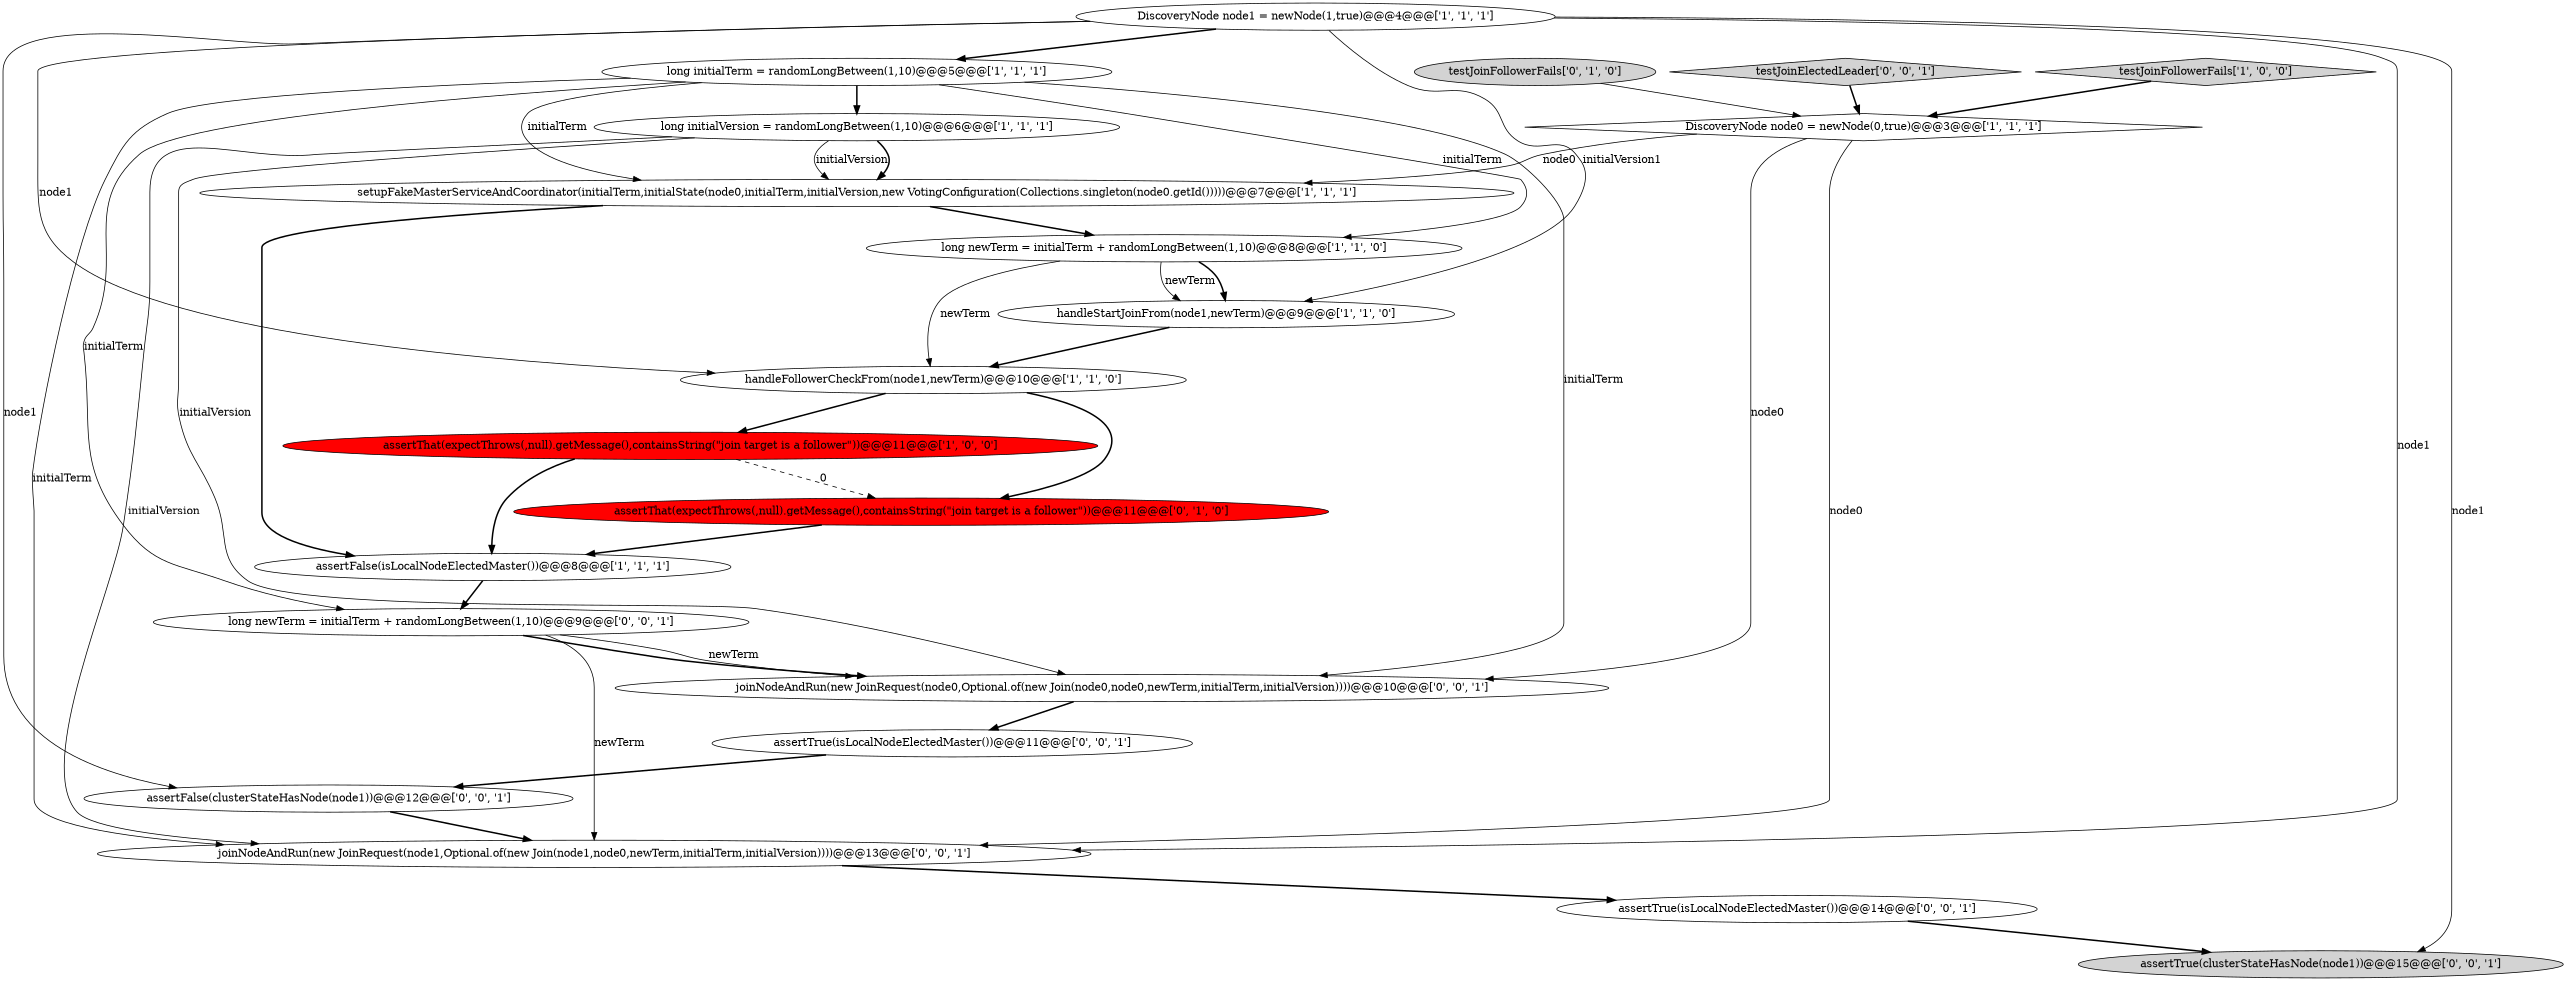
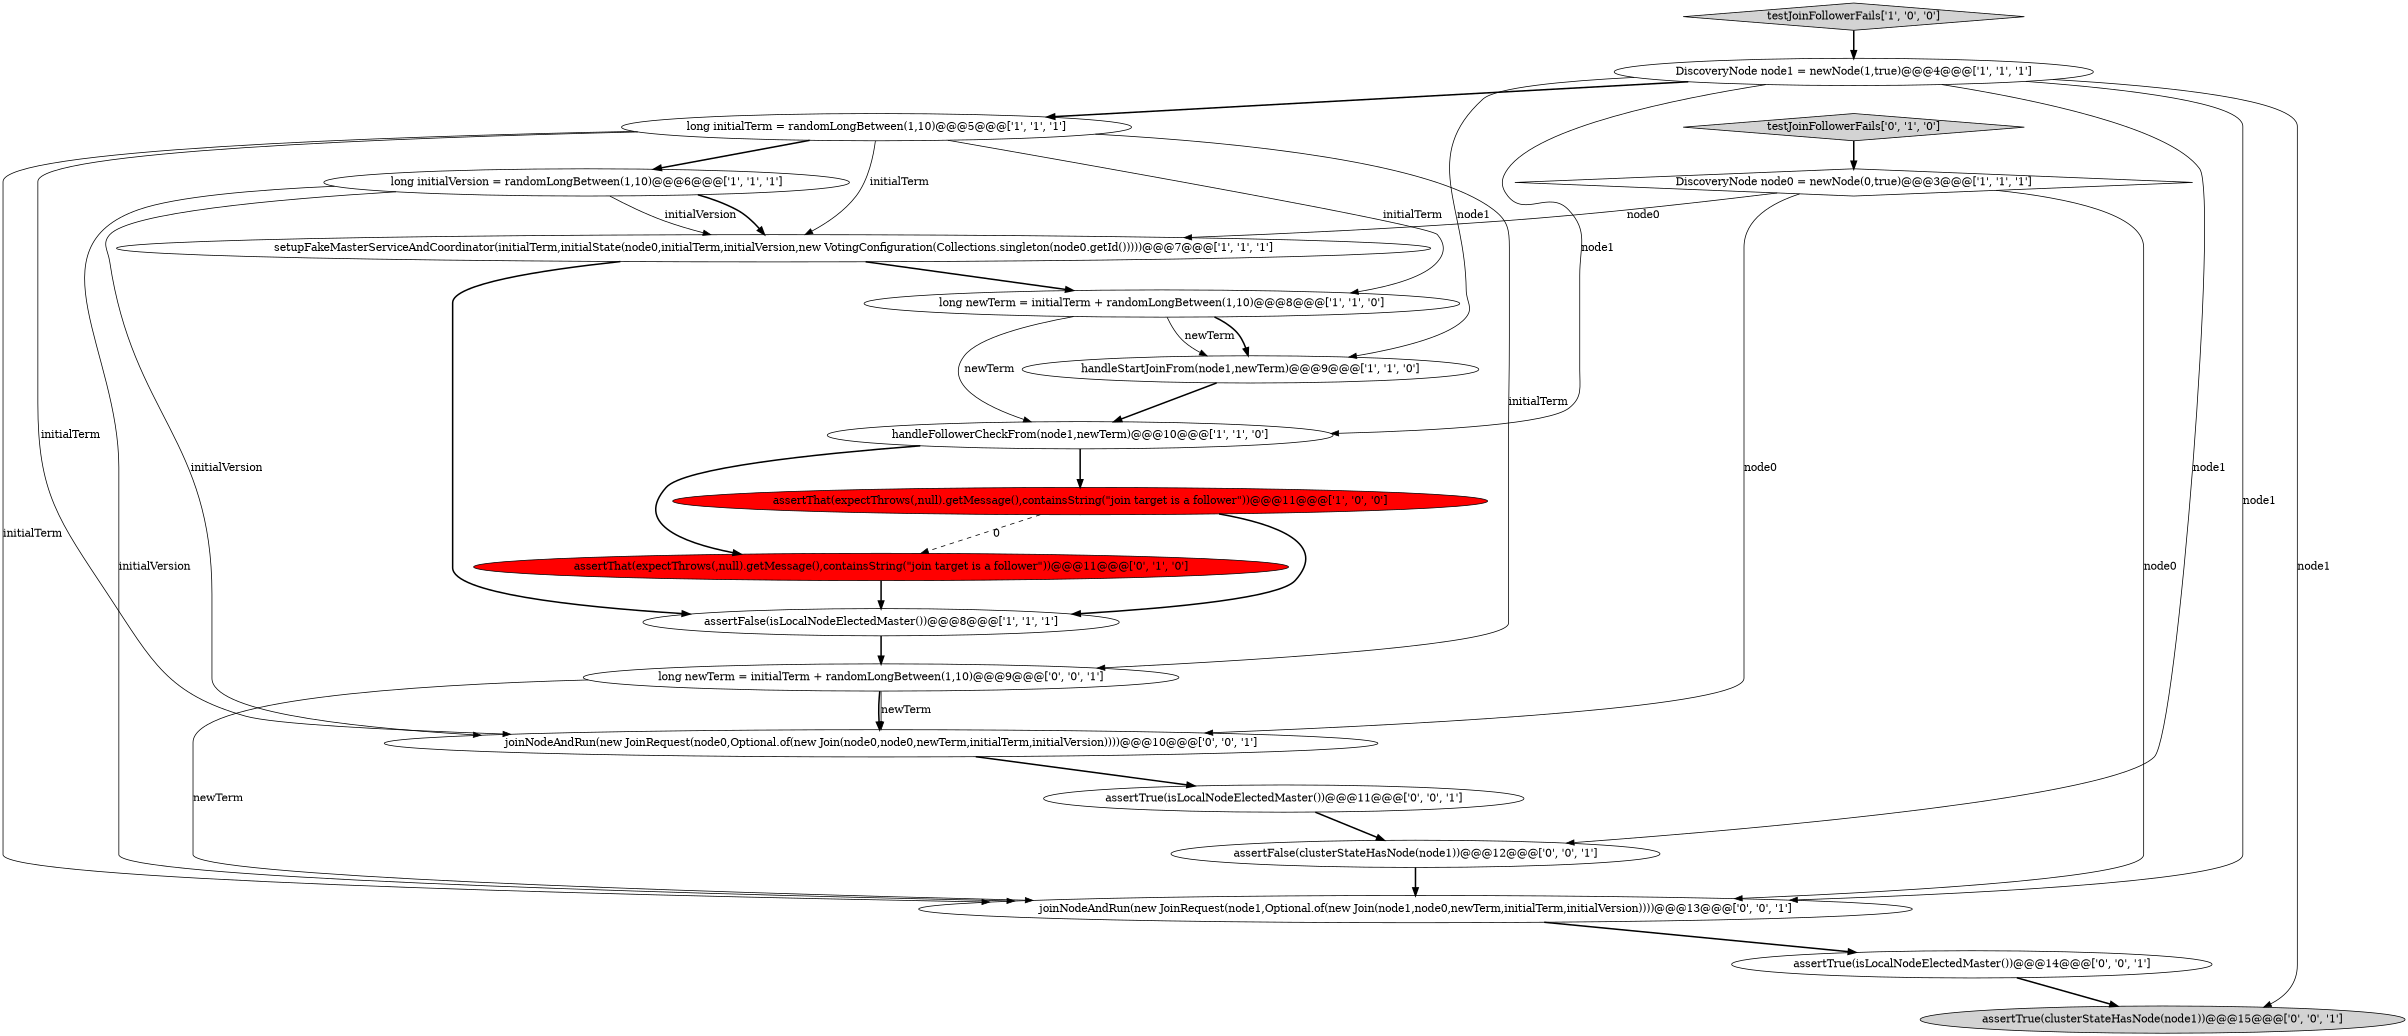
node "testJoinFollowerFails['0', '1', '0']": shape ellipse -> diamond
node "testJoinElectedLeader['0', '0', '1']": removed
edge "testJoinFollowerFails['1', '0', '0']" -> "DiscoveryNode node0 = newNode(0,true)@@@3@@@['1', '1', '1']": now "testJoinFollowerFails['1', '0', '0']" -> "DiscoveryNode node1 = newNode(1,true)@@@4@@@['1', '1', '1']"
edge "testJoinFollowerFails['0', '1', '0']" -> "DiscoveryNode node0 = newNode(0,true)@@@3@@@['1', '1', '1']": style solid -> bold
edge "DiscoveryNode node1 = newNode(1,true)@@@4@@@['1', '1', '1']" -> "handleStartJoinFrom(node1,newTerm)@@@9@@@['1', '1', '0']": label "initialVersion1" -> "node1"
